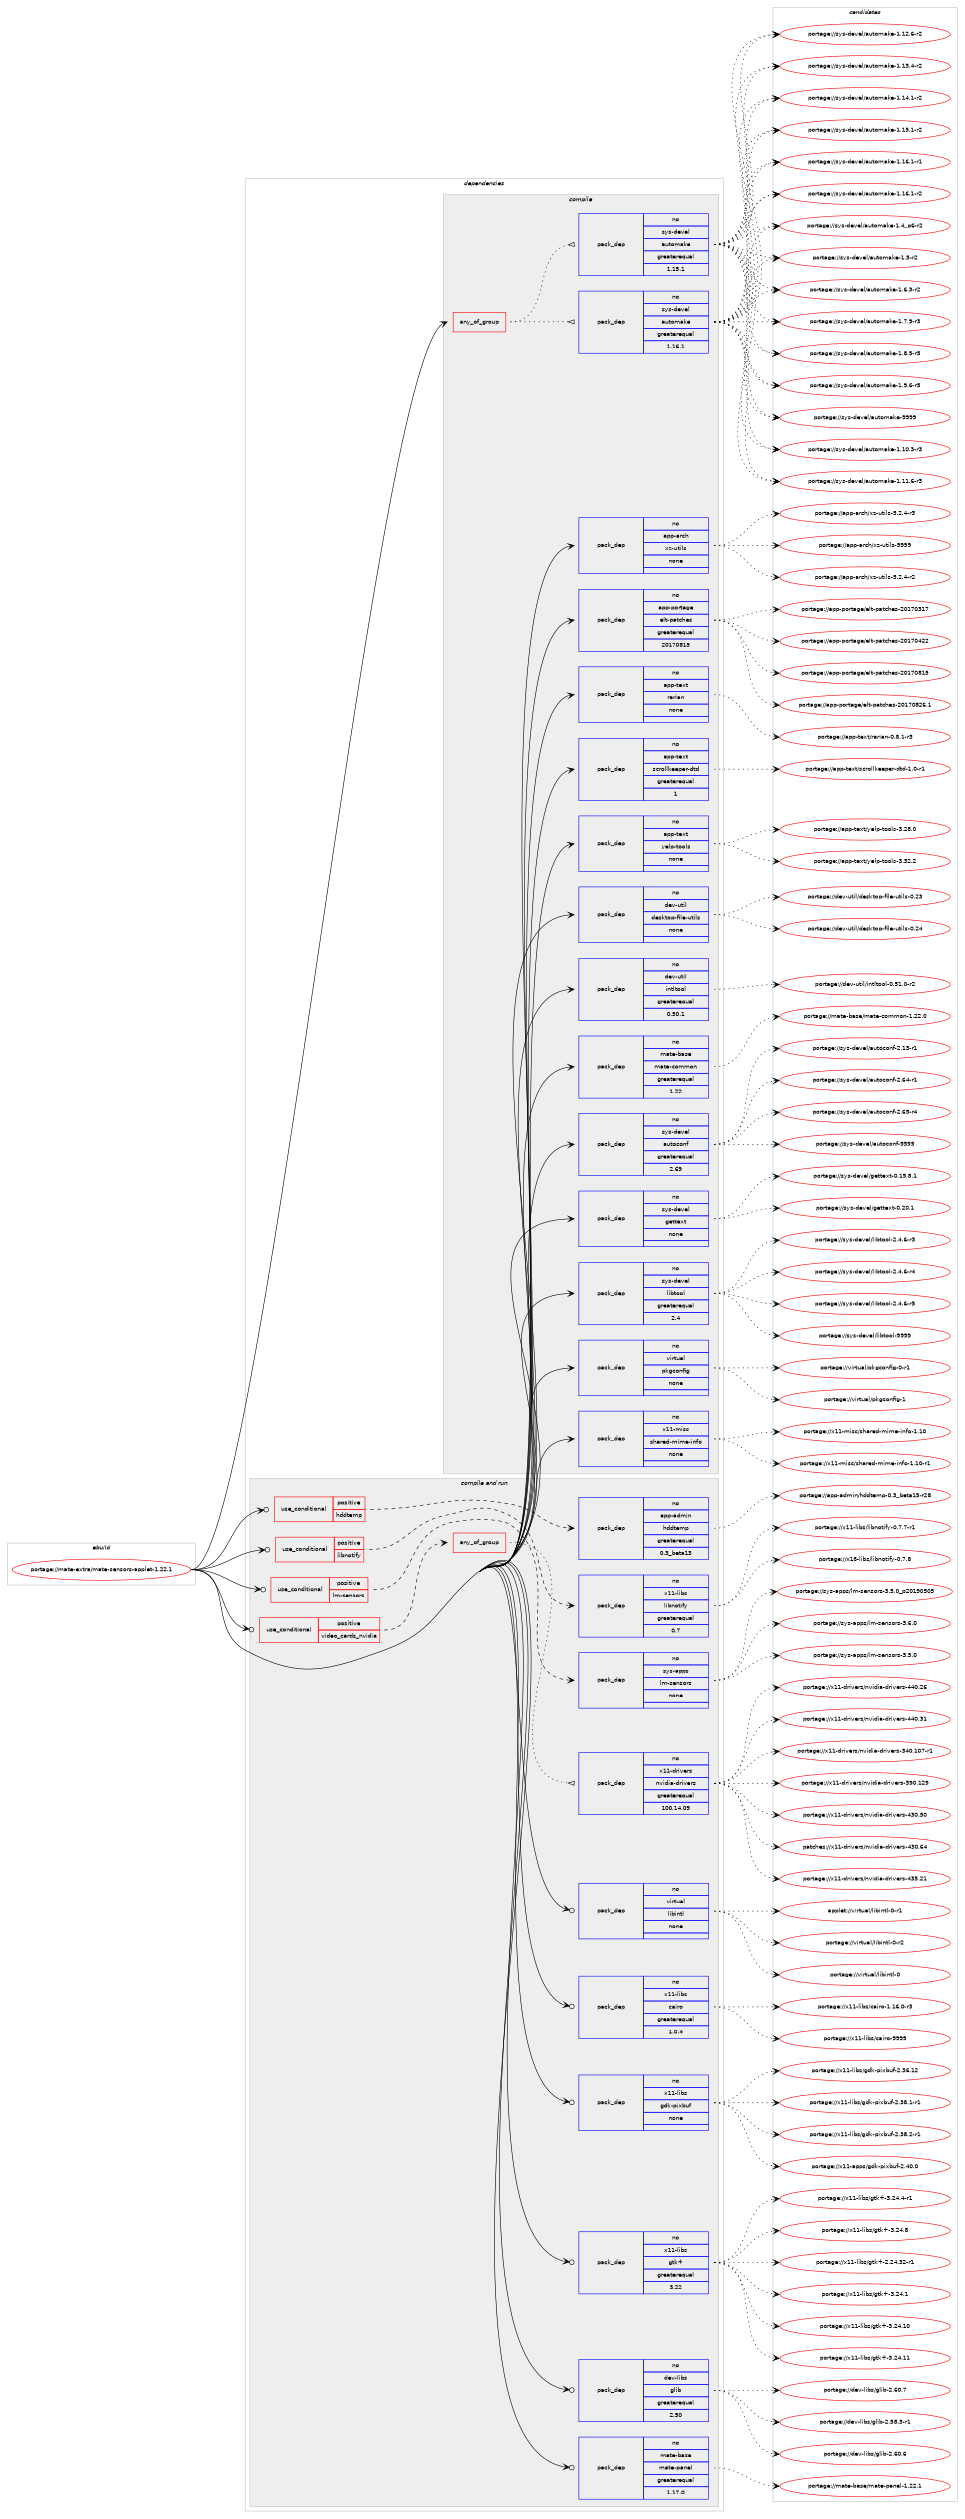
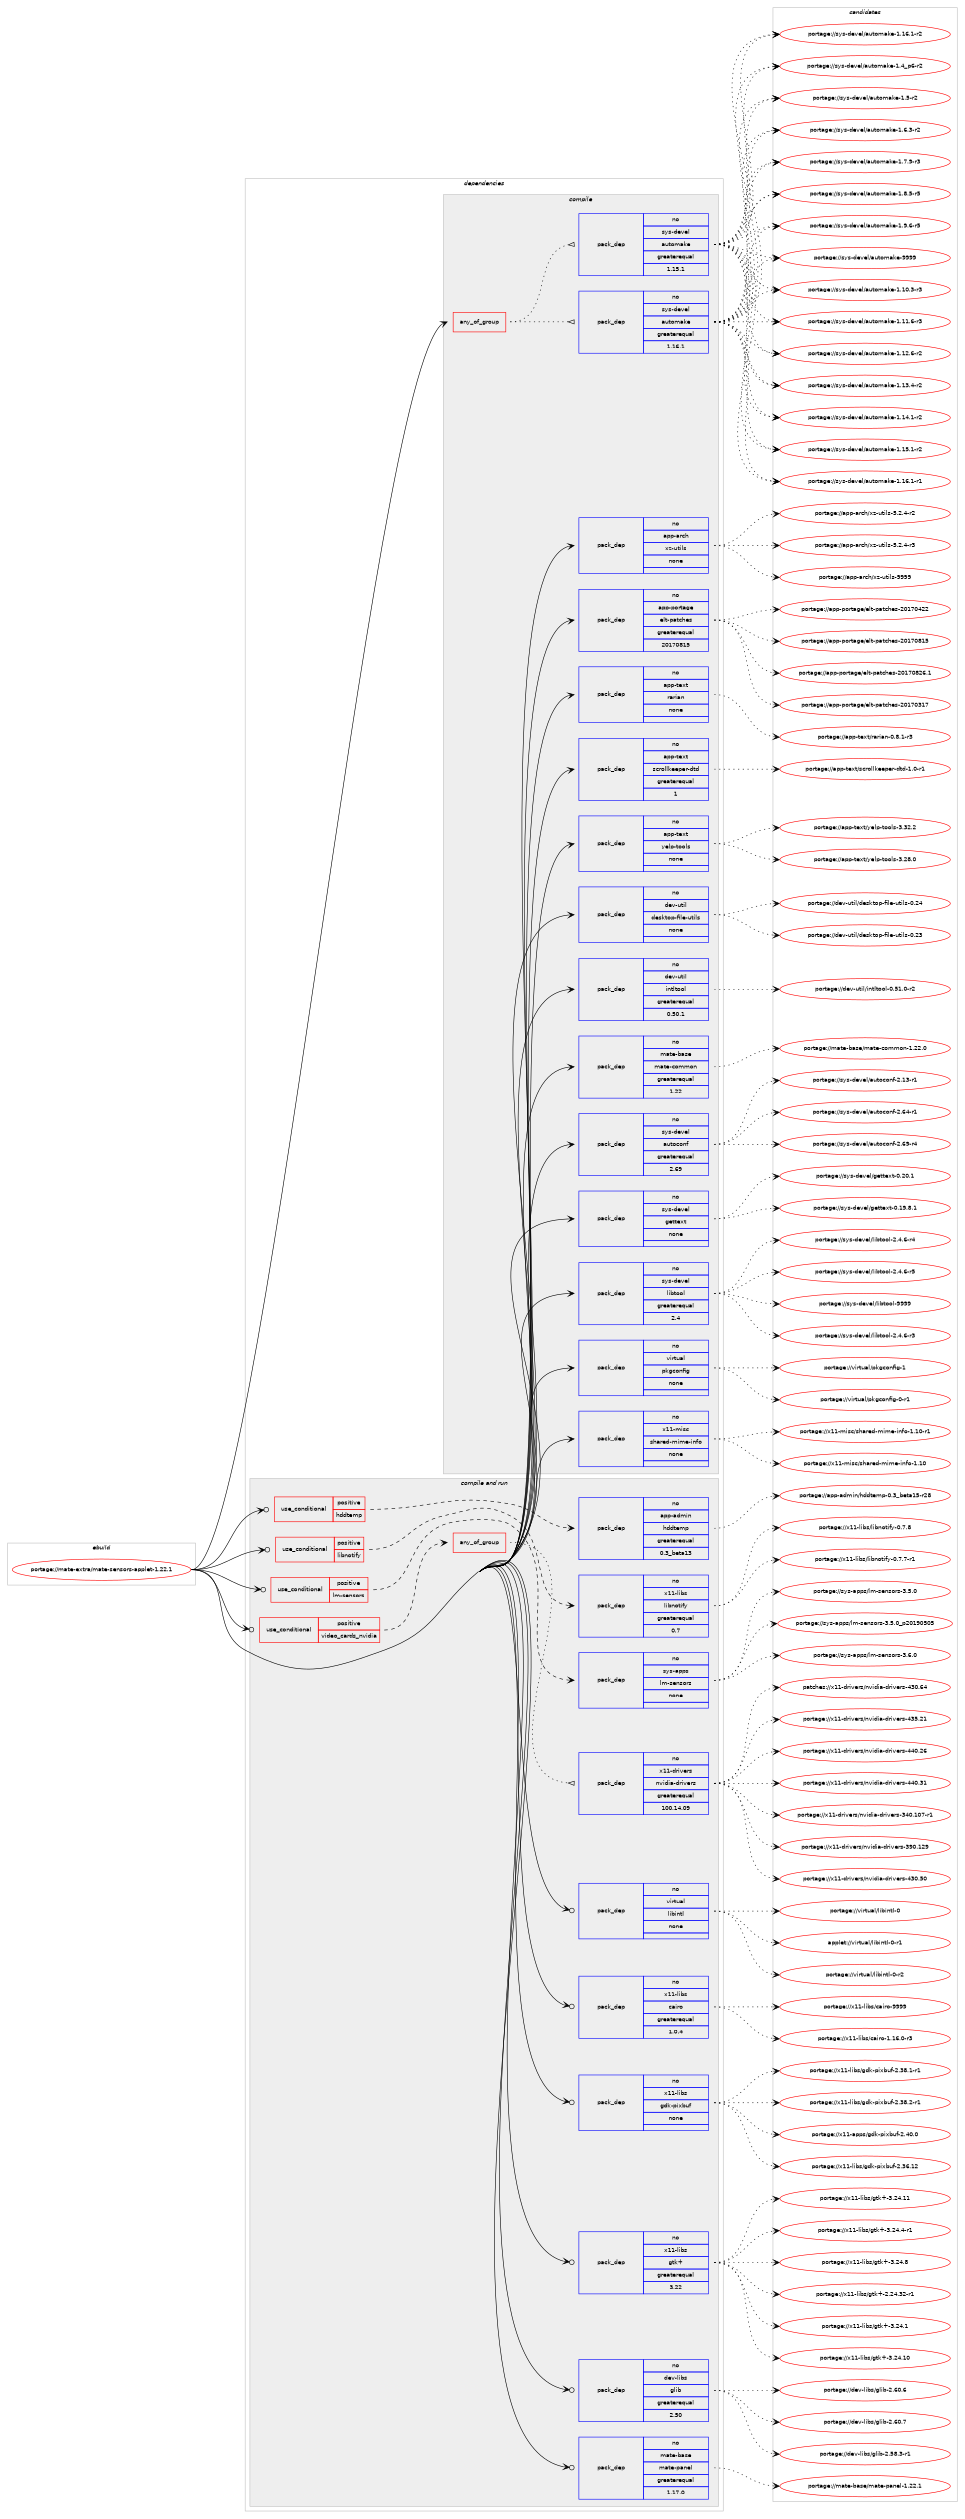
node "portage://sys-devel/autoconf-9999": removed
node "portage://x18-libs/libnotify-0.7.8": label "portage://x18-libs/libnotify-0.7.8" -> "portage://x11-libs/libnotify-0.7.8"
